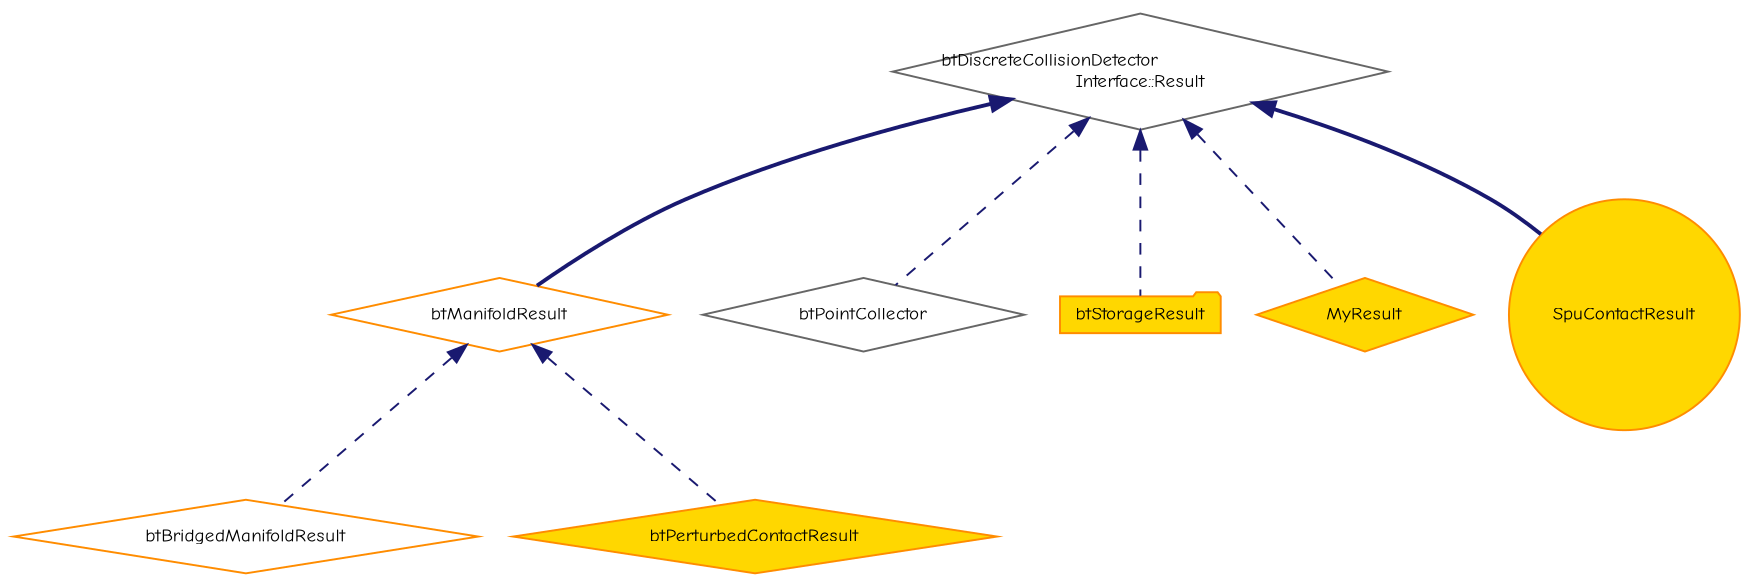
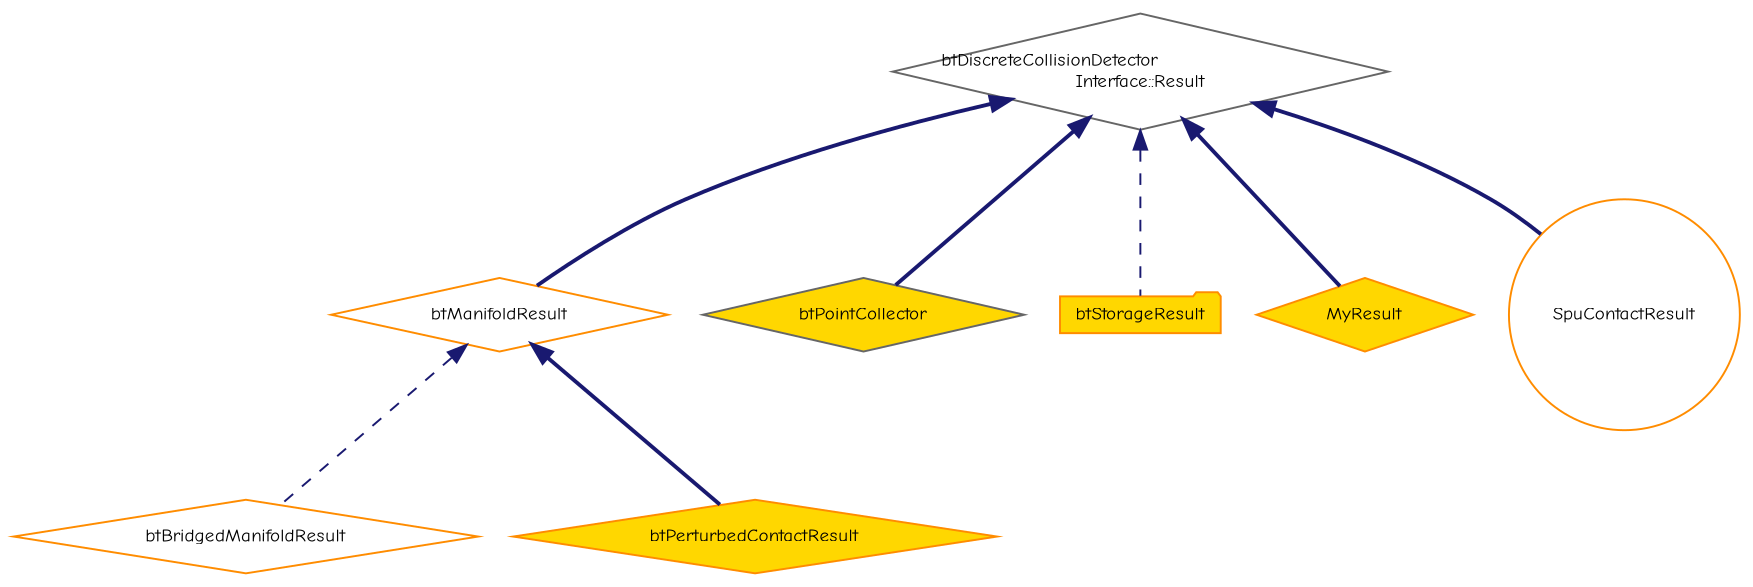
edge "btPointCollector" -> "btDiscreteCollisionDetector Interface::Result": style dashed -> bold
edge "MyResult" -> "btDiscreteCollisionDetector Interface::Result": style dashed -> bold
node "btPointCollector": fillcolor white -> gold
node "SpuContactResult": fillcolor gold -> white
edge "btPerturbedContactResult" -> "btManifoldResult": style dashed -> bold
